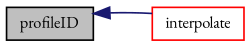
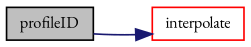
edge "interpolate" -> "profileID": reversed
